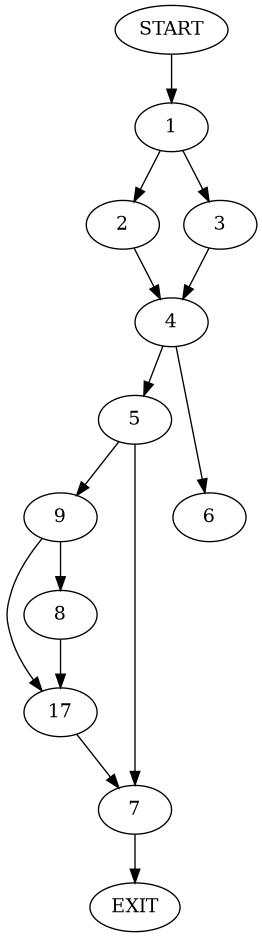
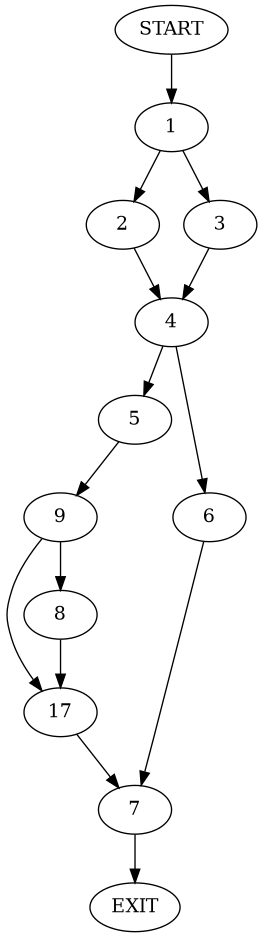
edge "5" -> "7": now "6" -> "7"
